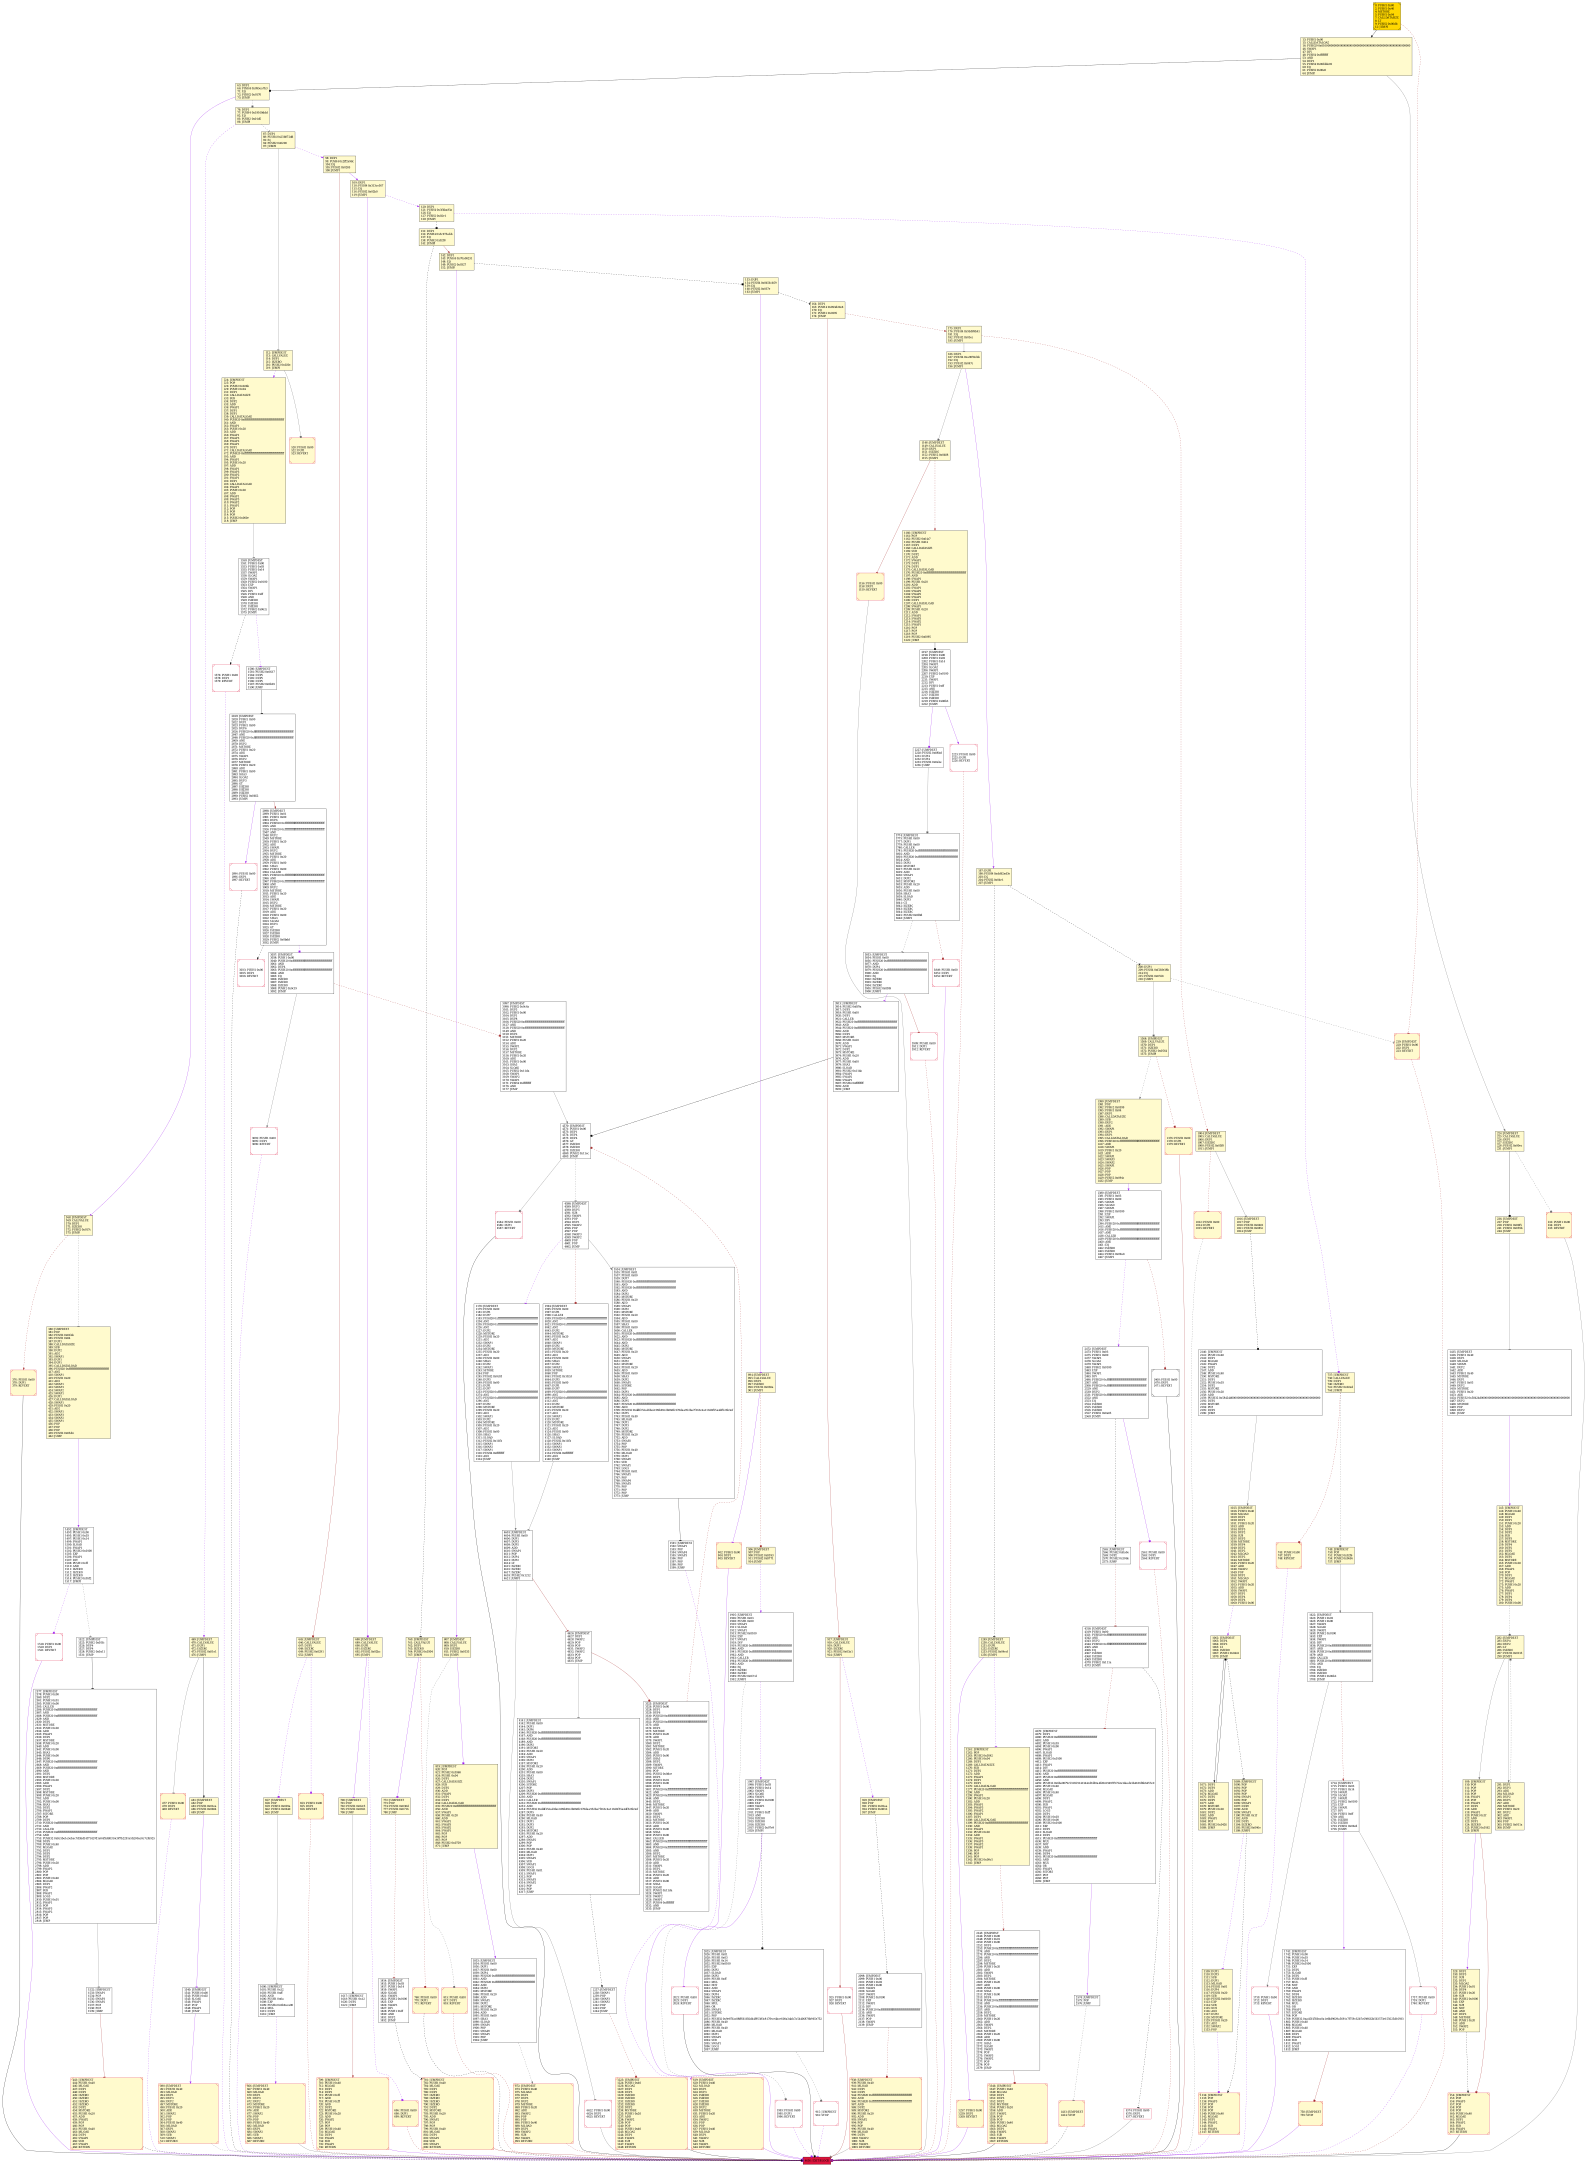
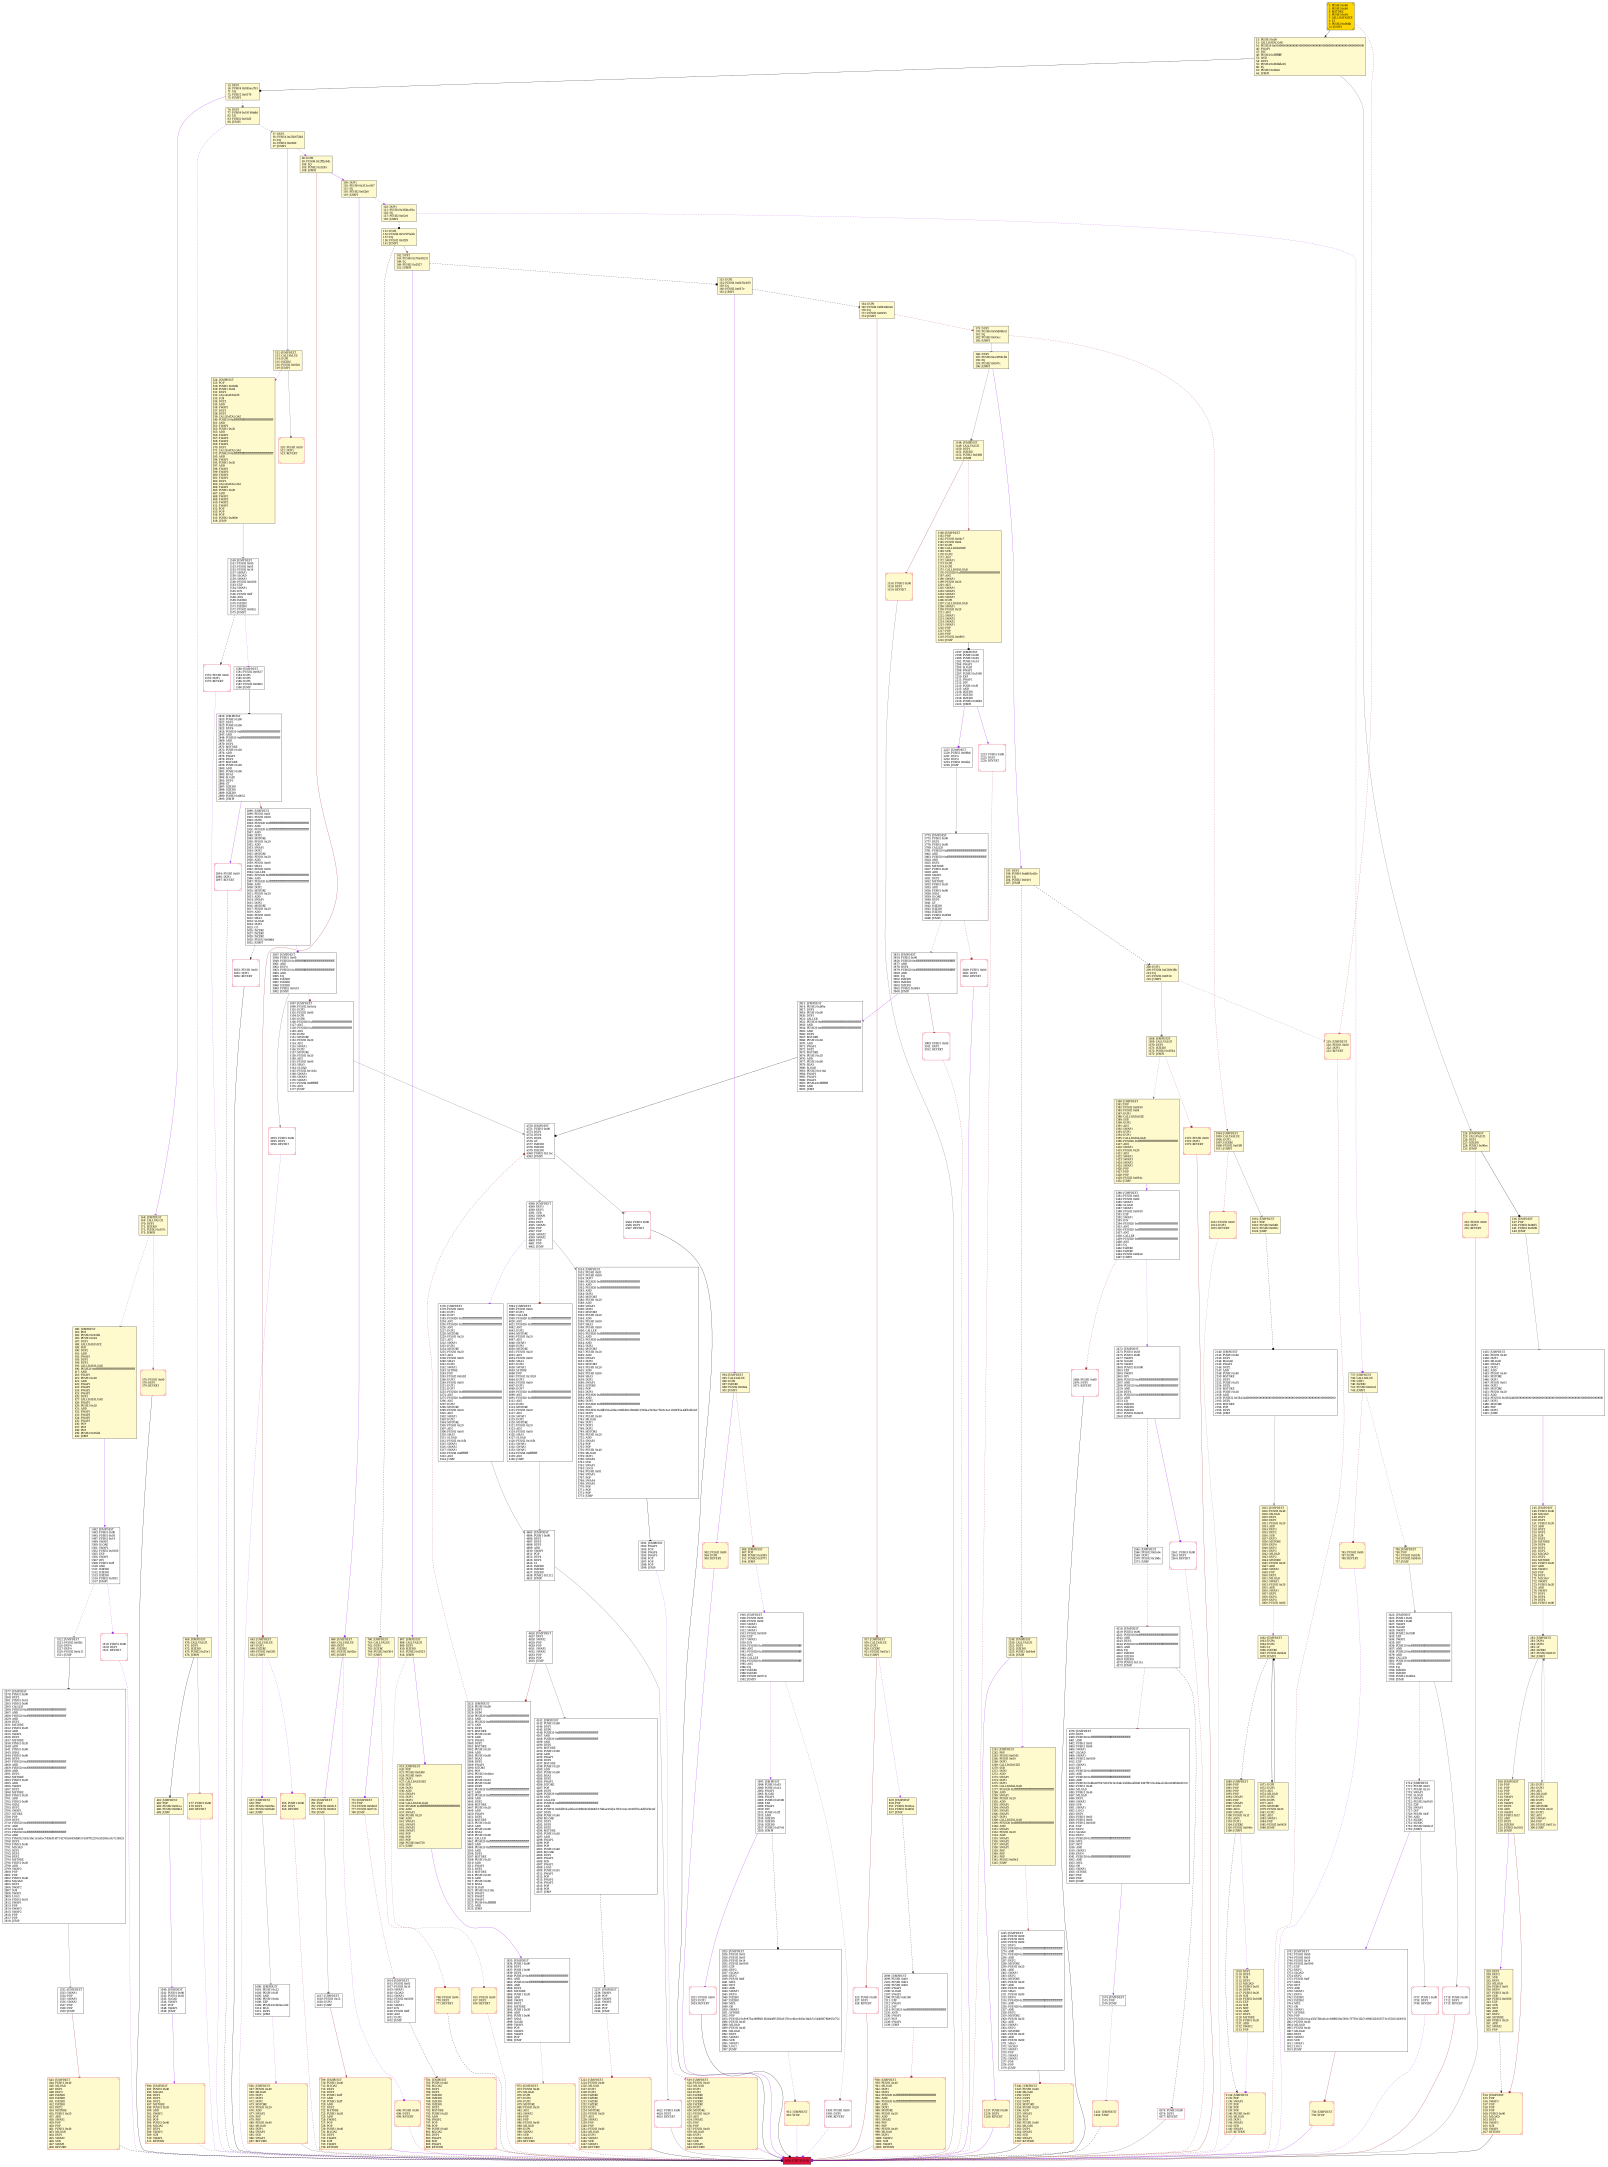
node "2468: PUSH1 0x00 2470: DUP1 2471: REVERT": color black -> crimson
edge "3033: PUSH1 0x00 3035: DUP1 3036: REVERT" -> "4636: EXIT BLOCK": added
node "915: JUMPDEST 916: STOP": fillcolor white -> lemonchiffon
edge "1710: PUSH1 0x00 1712: DUP1 1713: REVERT" -> "4636: EXIT BLOCK": color purple -> brown
edge "1518: PUSH1 0x00 1520: DUP1 1521: REVERT" -> "4636: EXIT BLOCK": style solid -> dashed
